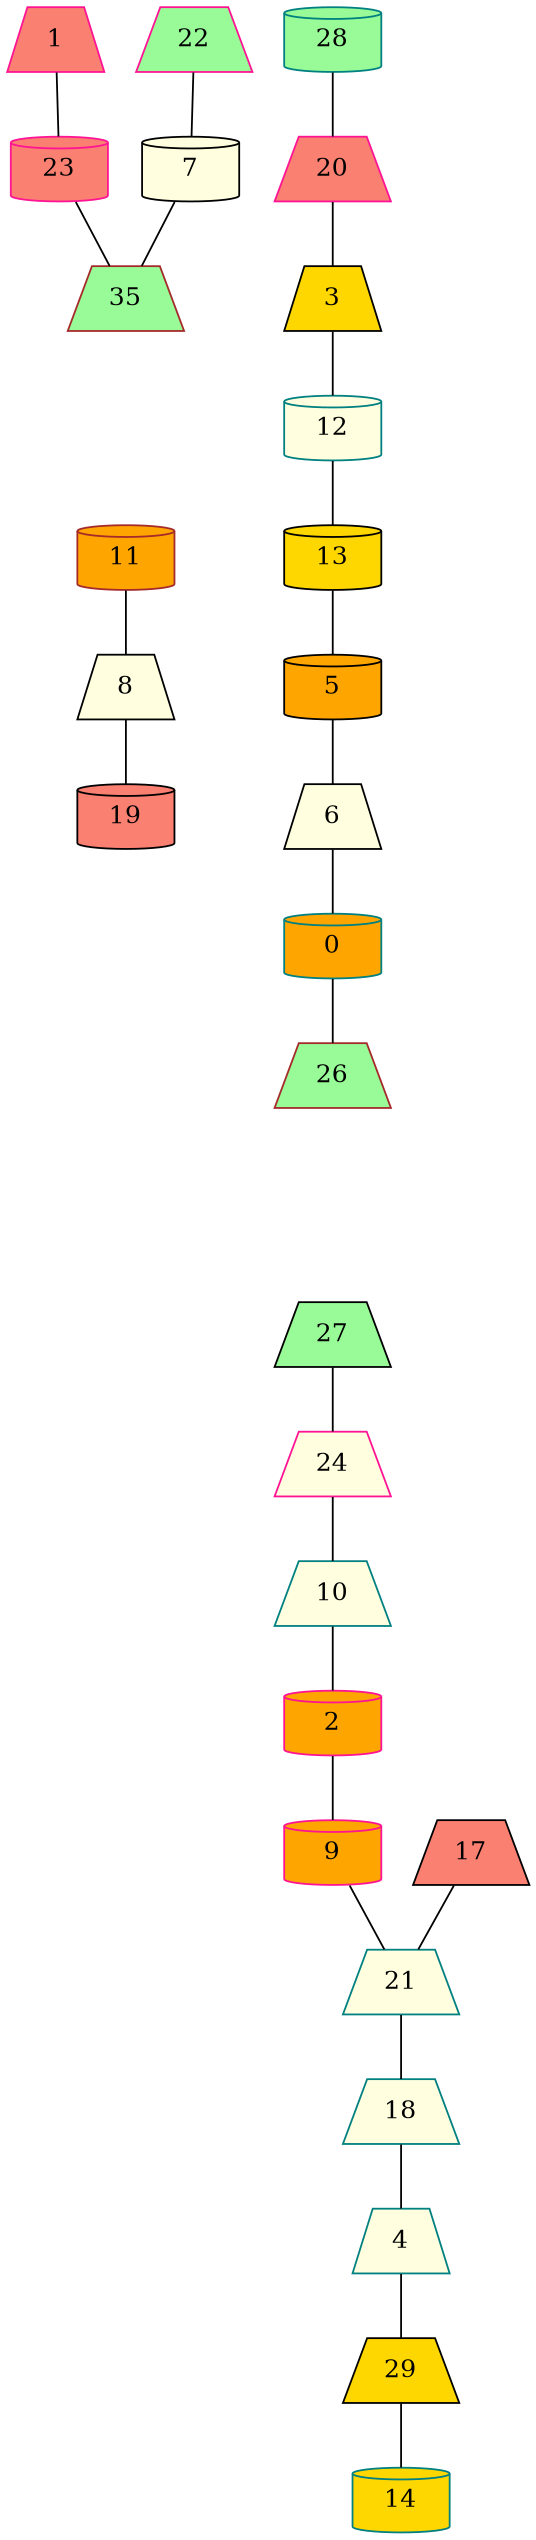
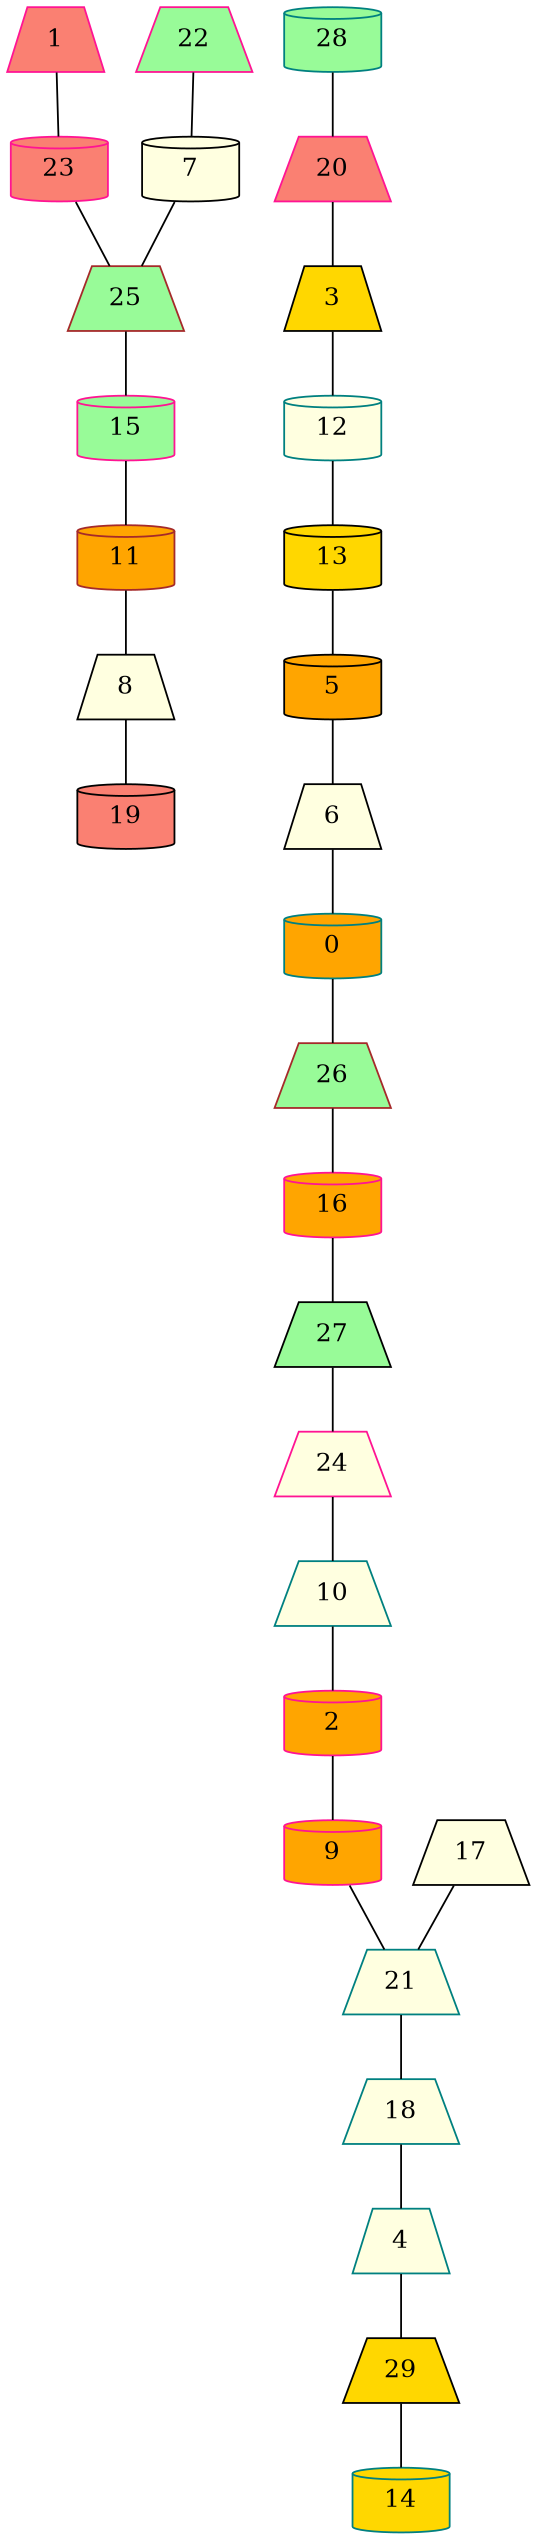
node "35": label "35" -> "25"
node "15": added
node "16": added
node "17": fillcolor salmon -> lightyellow
